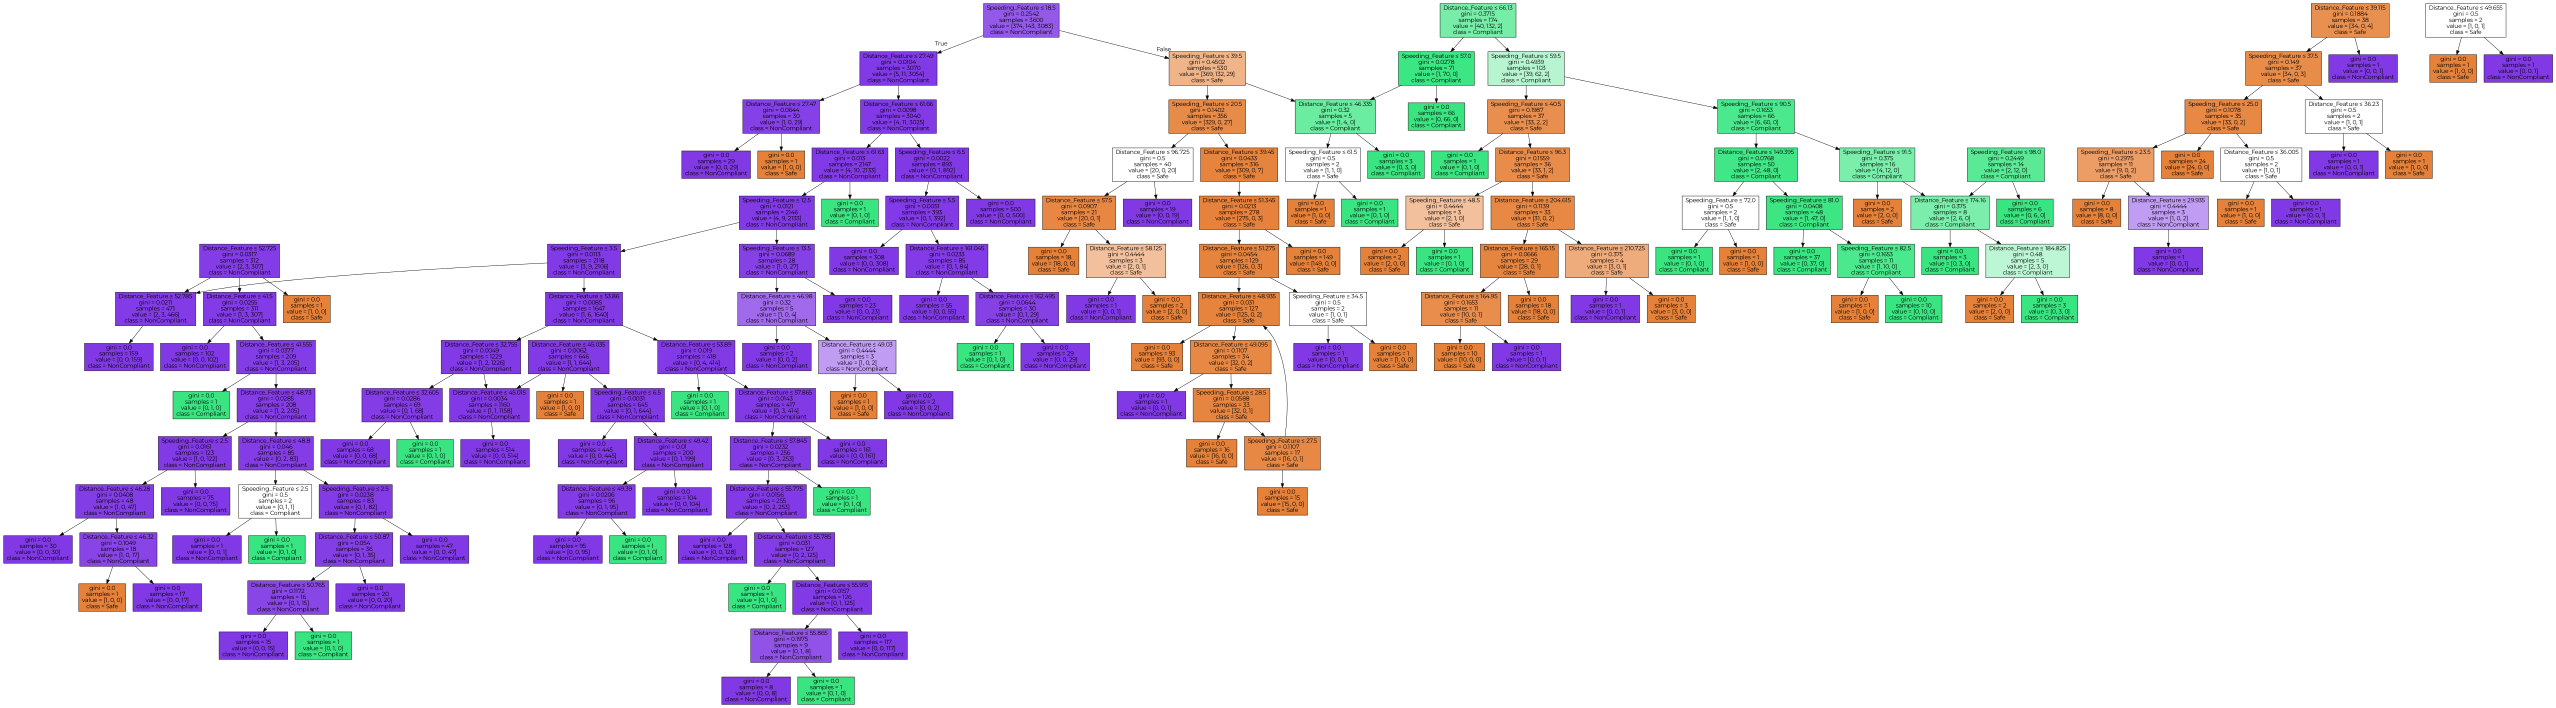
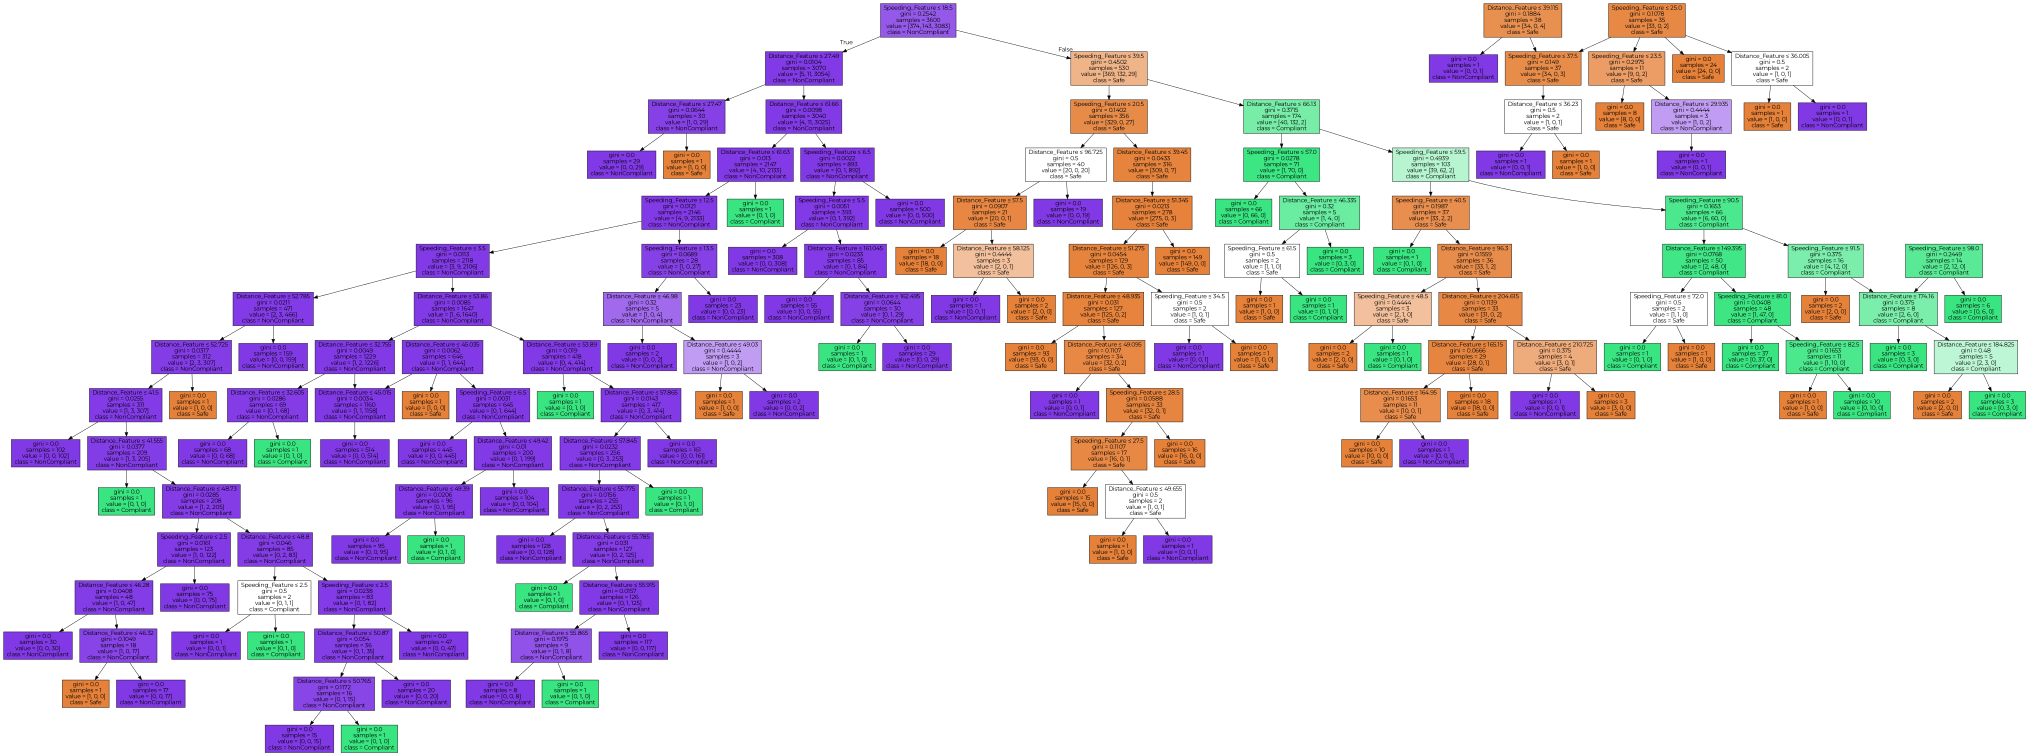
edge "Speeding_Feature ≤ 39.5" -> "Distance_Feature ≤ 46.335": now "Speeding_Feature ≤ 39.5" -> "Distance_Feature ≤ 66.13"
edge "Speeding_Feature ≤ 37.5" -> "Speeding_Feature ≤ 25.0": reversed
edge "Distance_Feature ≤ 52.725" -> "Distance_Feature ≤ 52.785": reversed
edge "Speeding_Feature ≤ 27.5" -> "Distance_Feature ≤ 48.935": now "Speeding_Feature ≤ 27.5" -> "Distance_Feature ≤ 49.655"
